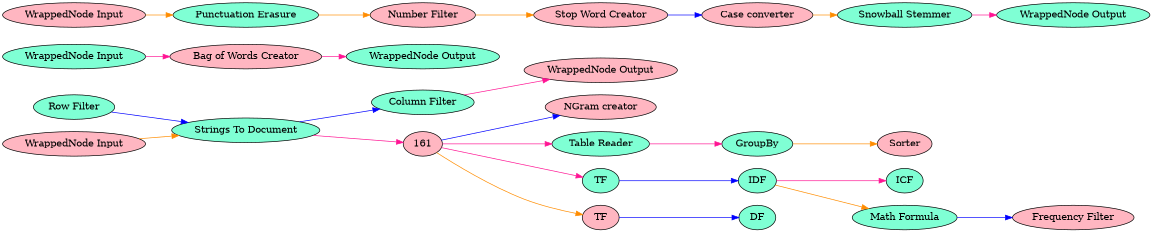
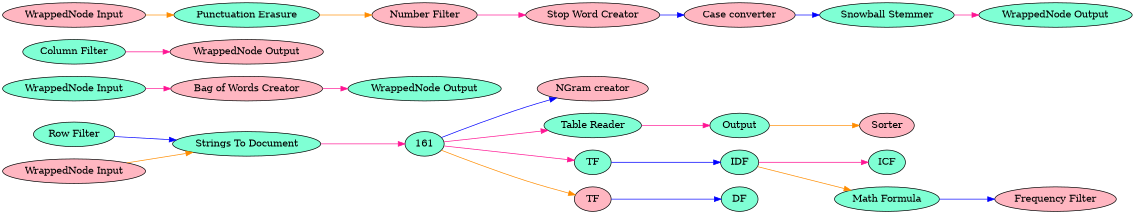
edge "Number Filter" -> "Stop Word Creator": color darkorange -> deeppink
edge "Case converter" -> "Snowball Stemmer": color darkorange -> blue
edge "Strings To Document" -> "Column Filter": removed
node "161": fillcolor lightpink -> aquamarine
node "GroupBy": label "GroupBy" -> "Output"
